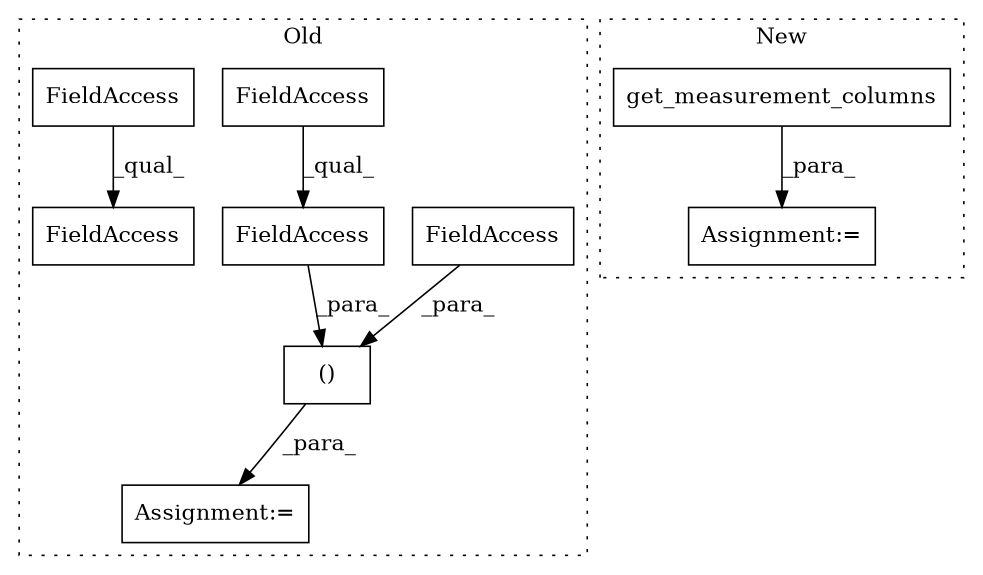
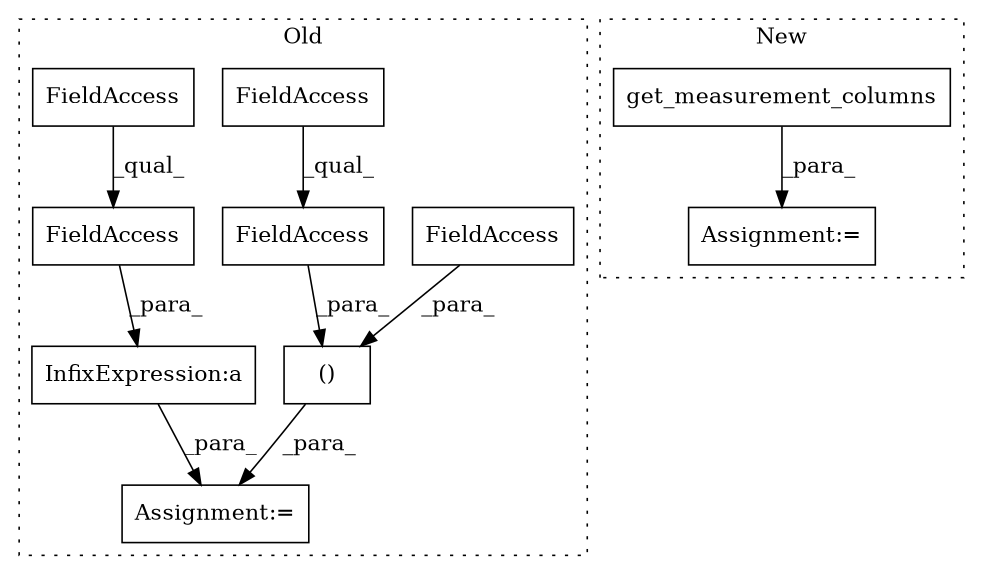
node "InfixExpression:a": added
